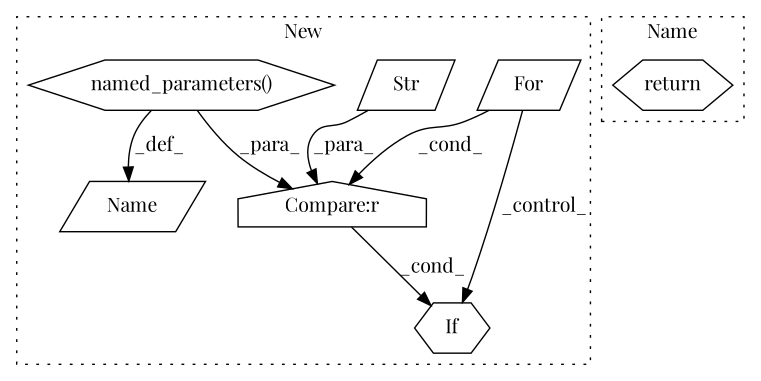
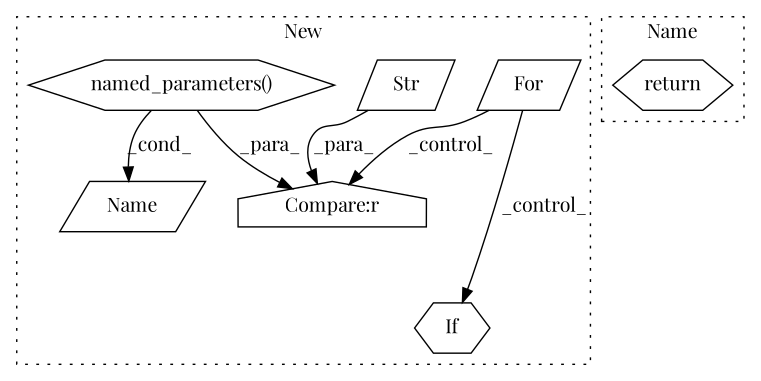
edge "named_parameters()" -> "Name": label "_def_" -> "_cond_"
edge "For" -> "Compare:r": label "_cond_" -> "_control_"
edge "Compare:r" -> "If": removed, label "_cond_"
